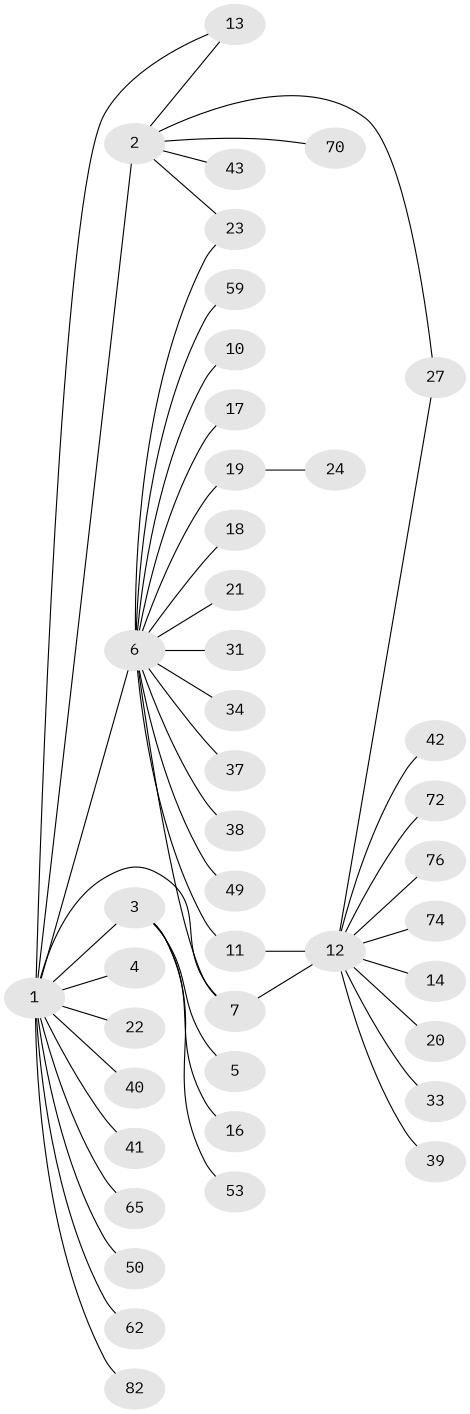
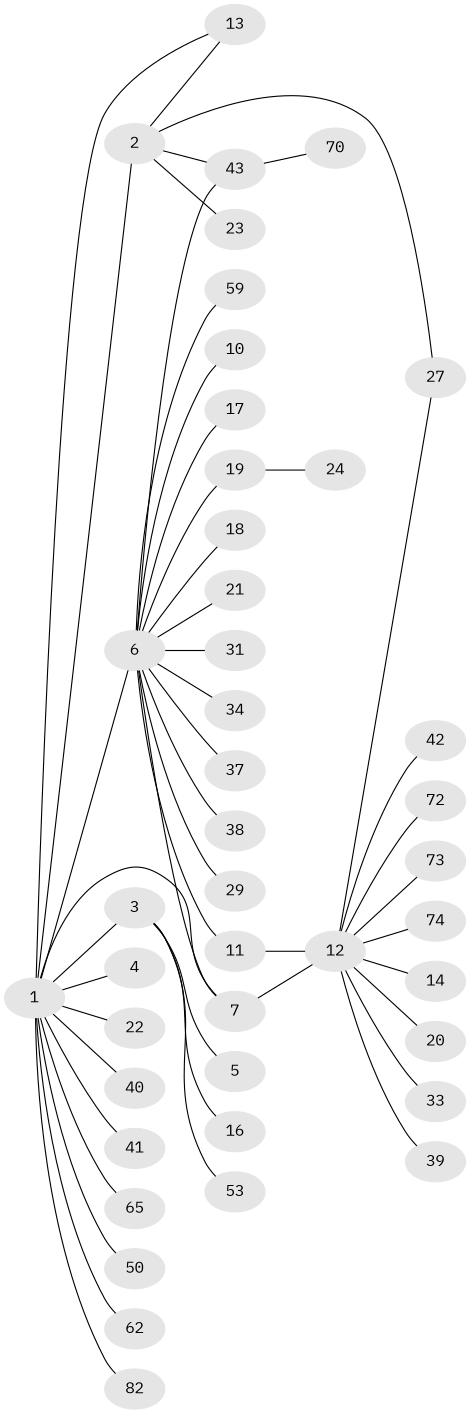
edge "2" -- "70": now "43" -- "70"
edge "23" -- "6": now "43" -- "6"
node "76": label "76" -> "73"
node "49": label "49" -> "29"
